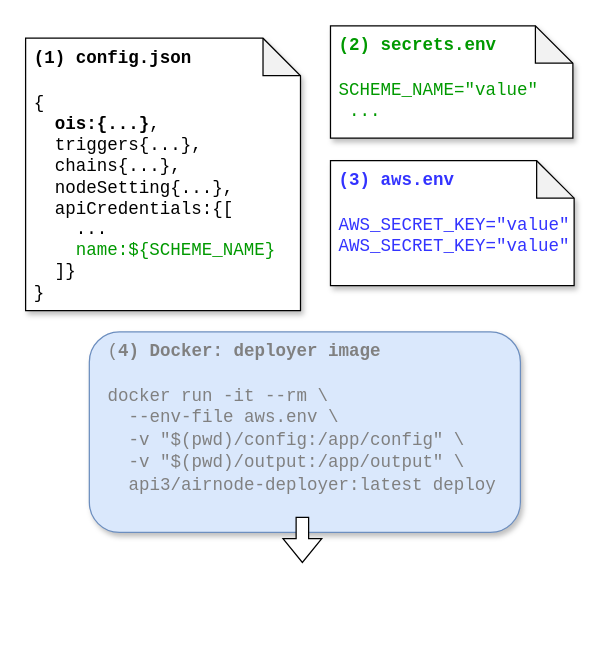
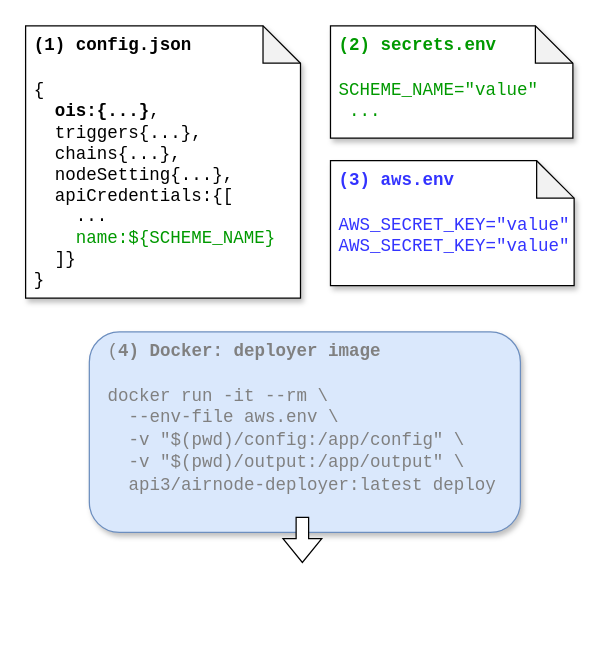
node "(1) config.json { ois:{...}, triggers{...}, chains{...}, nodeSetting{...}, apiCredentials:{[ ... name:${SCHEME_NAME} ]} }": moved (163, 174) -> (163, 162)
